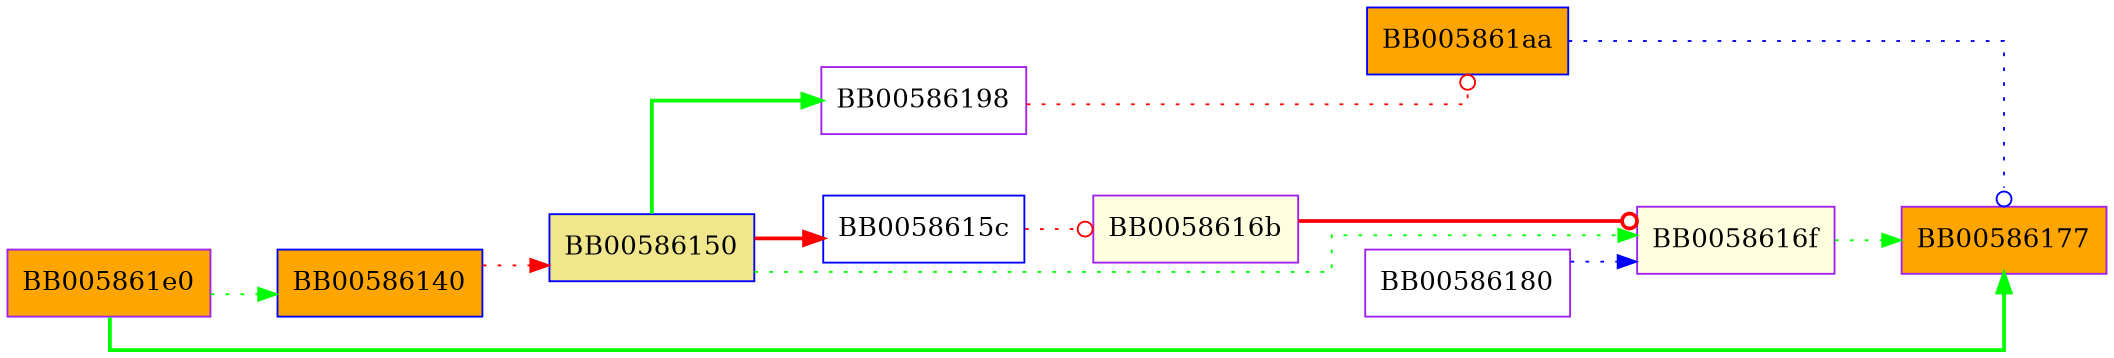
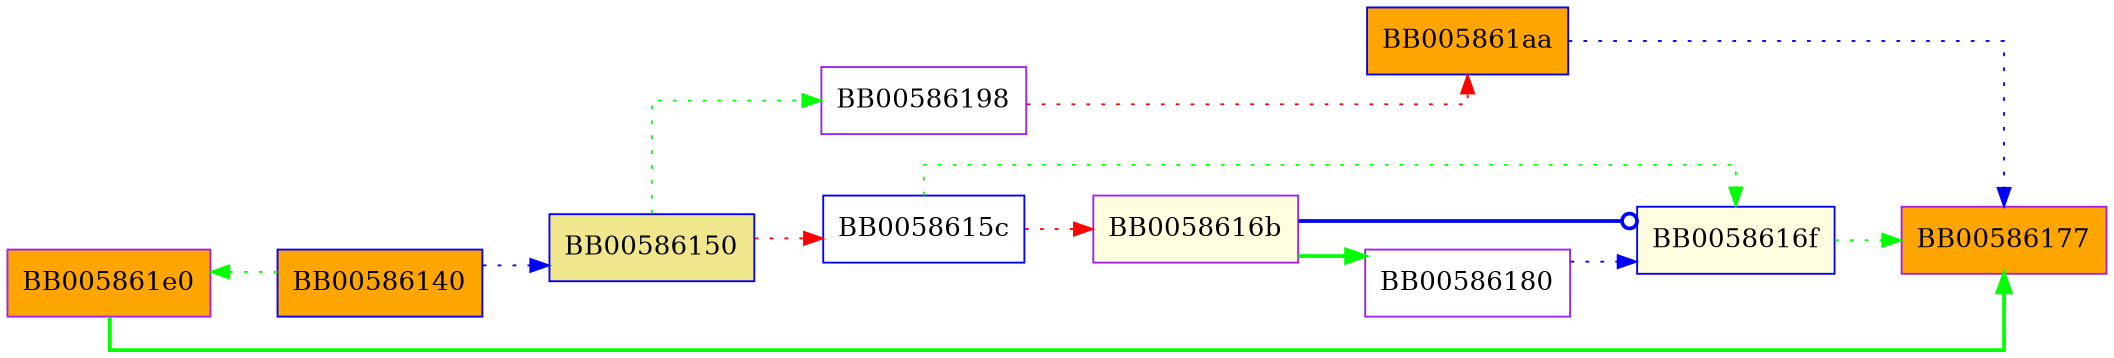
edge "BB005861aa" -> "BB00586177": arrowhead odot -> normal
edge "BB00586150" -> "BB00586198": style bold -> dotted
edge "BB00586198" -> "BB005861aa": arrowhead odot -> normal
edge "BB0058616b" -> "BB0058616f": color red -> blue
edge "BB0058615c" -> "BB0058616b": arrowhead odot -> normal
edge "BB00586150" -> "BB0058615c": style bold -> dotted
node "BB0058616f": color purple -> blue
edge "BB0058616b" -> "BB00586180": added
edge "BB00586140" -> "BB00586150": color red -> blue
edge "BB00586150" -> "BB0058616f": now "BB0058615c" -> "BB0058616f"
edge "BB005861e0" -> "BB00586140": reversed
